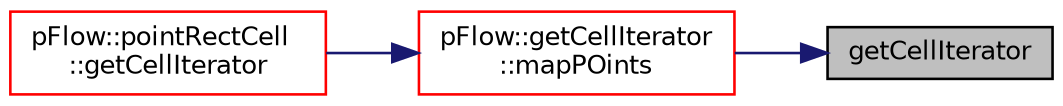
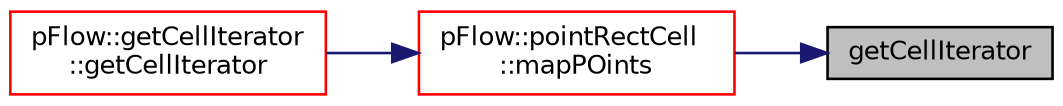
node "pFlow::pointRectCell ::getCellIterator": label "pFlow::pointRectCell ::getCellIterator" -> "pFlow::getCellIterator ::getCellIterator"
node "pFlow::getCellIterator ::mapPOints": label "pFlow::getCellIterator ::mapPOints" -> "pFlow::pointRectCell ::mapPOints"
